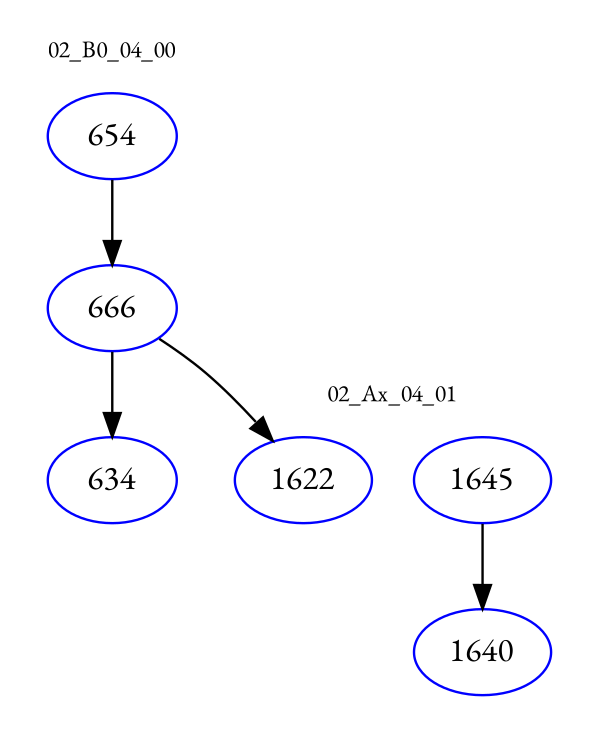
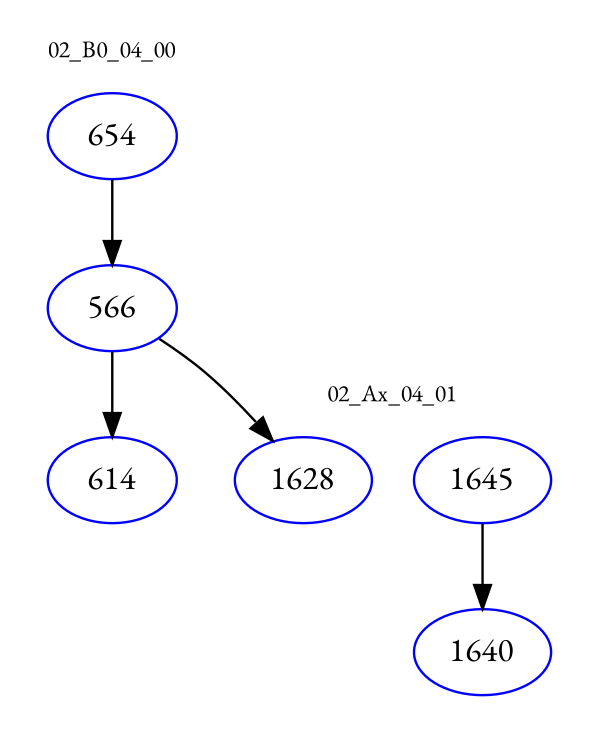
node "666": label "666" -> "566"
node "634": label "634" -> "614"
node "1622": label "1622" -> "1628"
